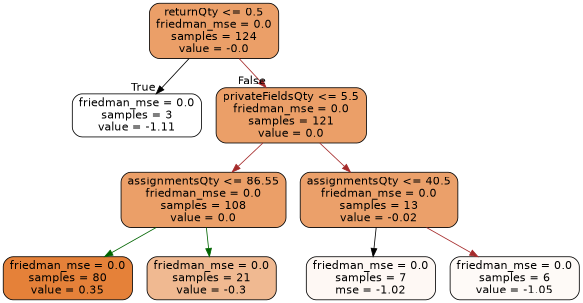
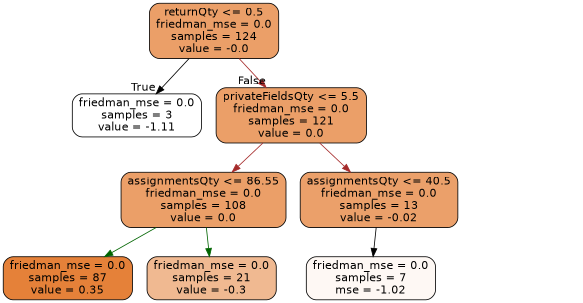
node "friedman_mse = 0.0 samples = 80 value = 0.35": label "friedman_mse = 0.0 samples = 80 value = 0.35" -> "friedman_mse = 0.0 samples = 87 value = 0.35"
node "friedman_mse = 0.0 samples = 6 value = -1.05": removed
